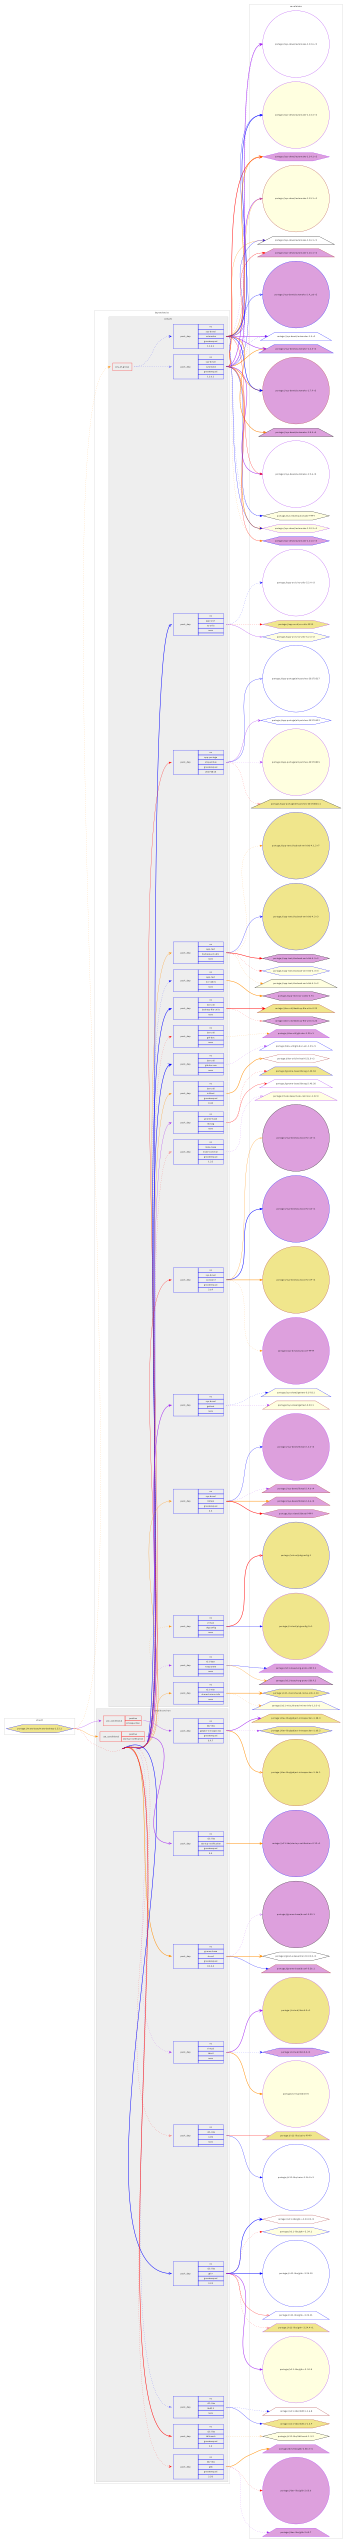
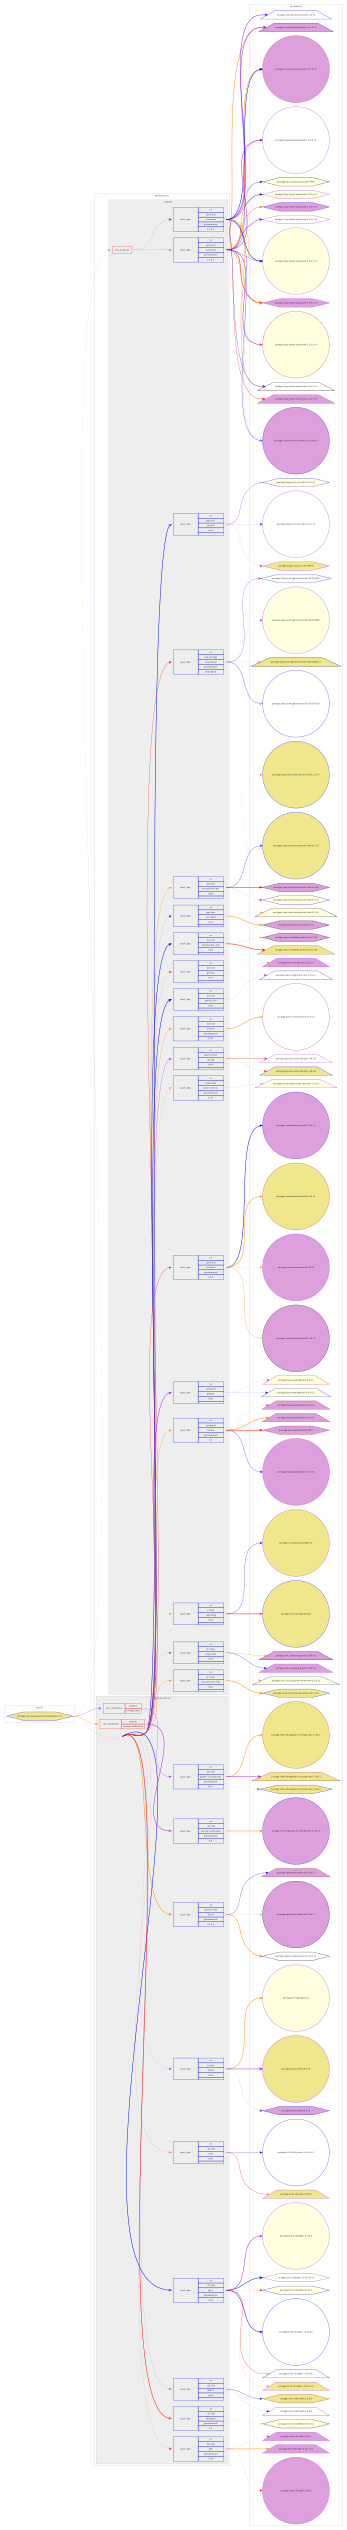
node "portage://sys-devel/automake-1.12.6-r2": shape circle -> hexagon
node "portage://sys-devel/automake-1.8.5-r5": removed
node "portage://dev-util/intltool-0.51.0-r2": shape hexagon -> circle
